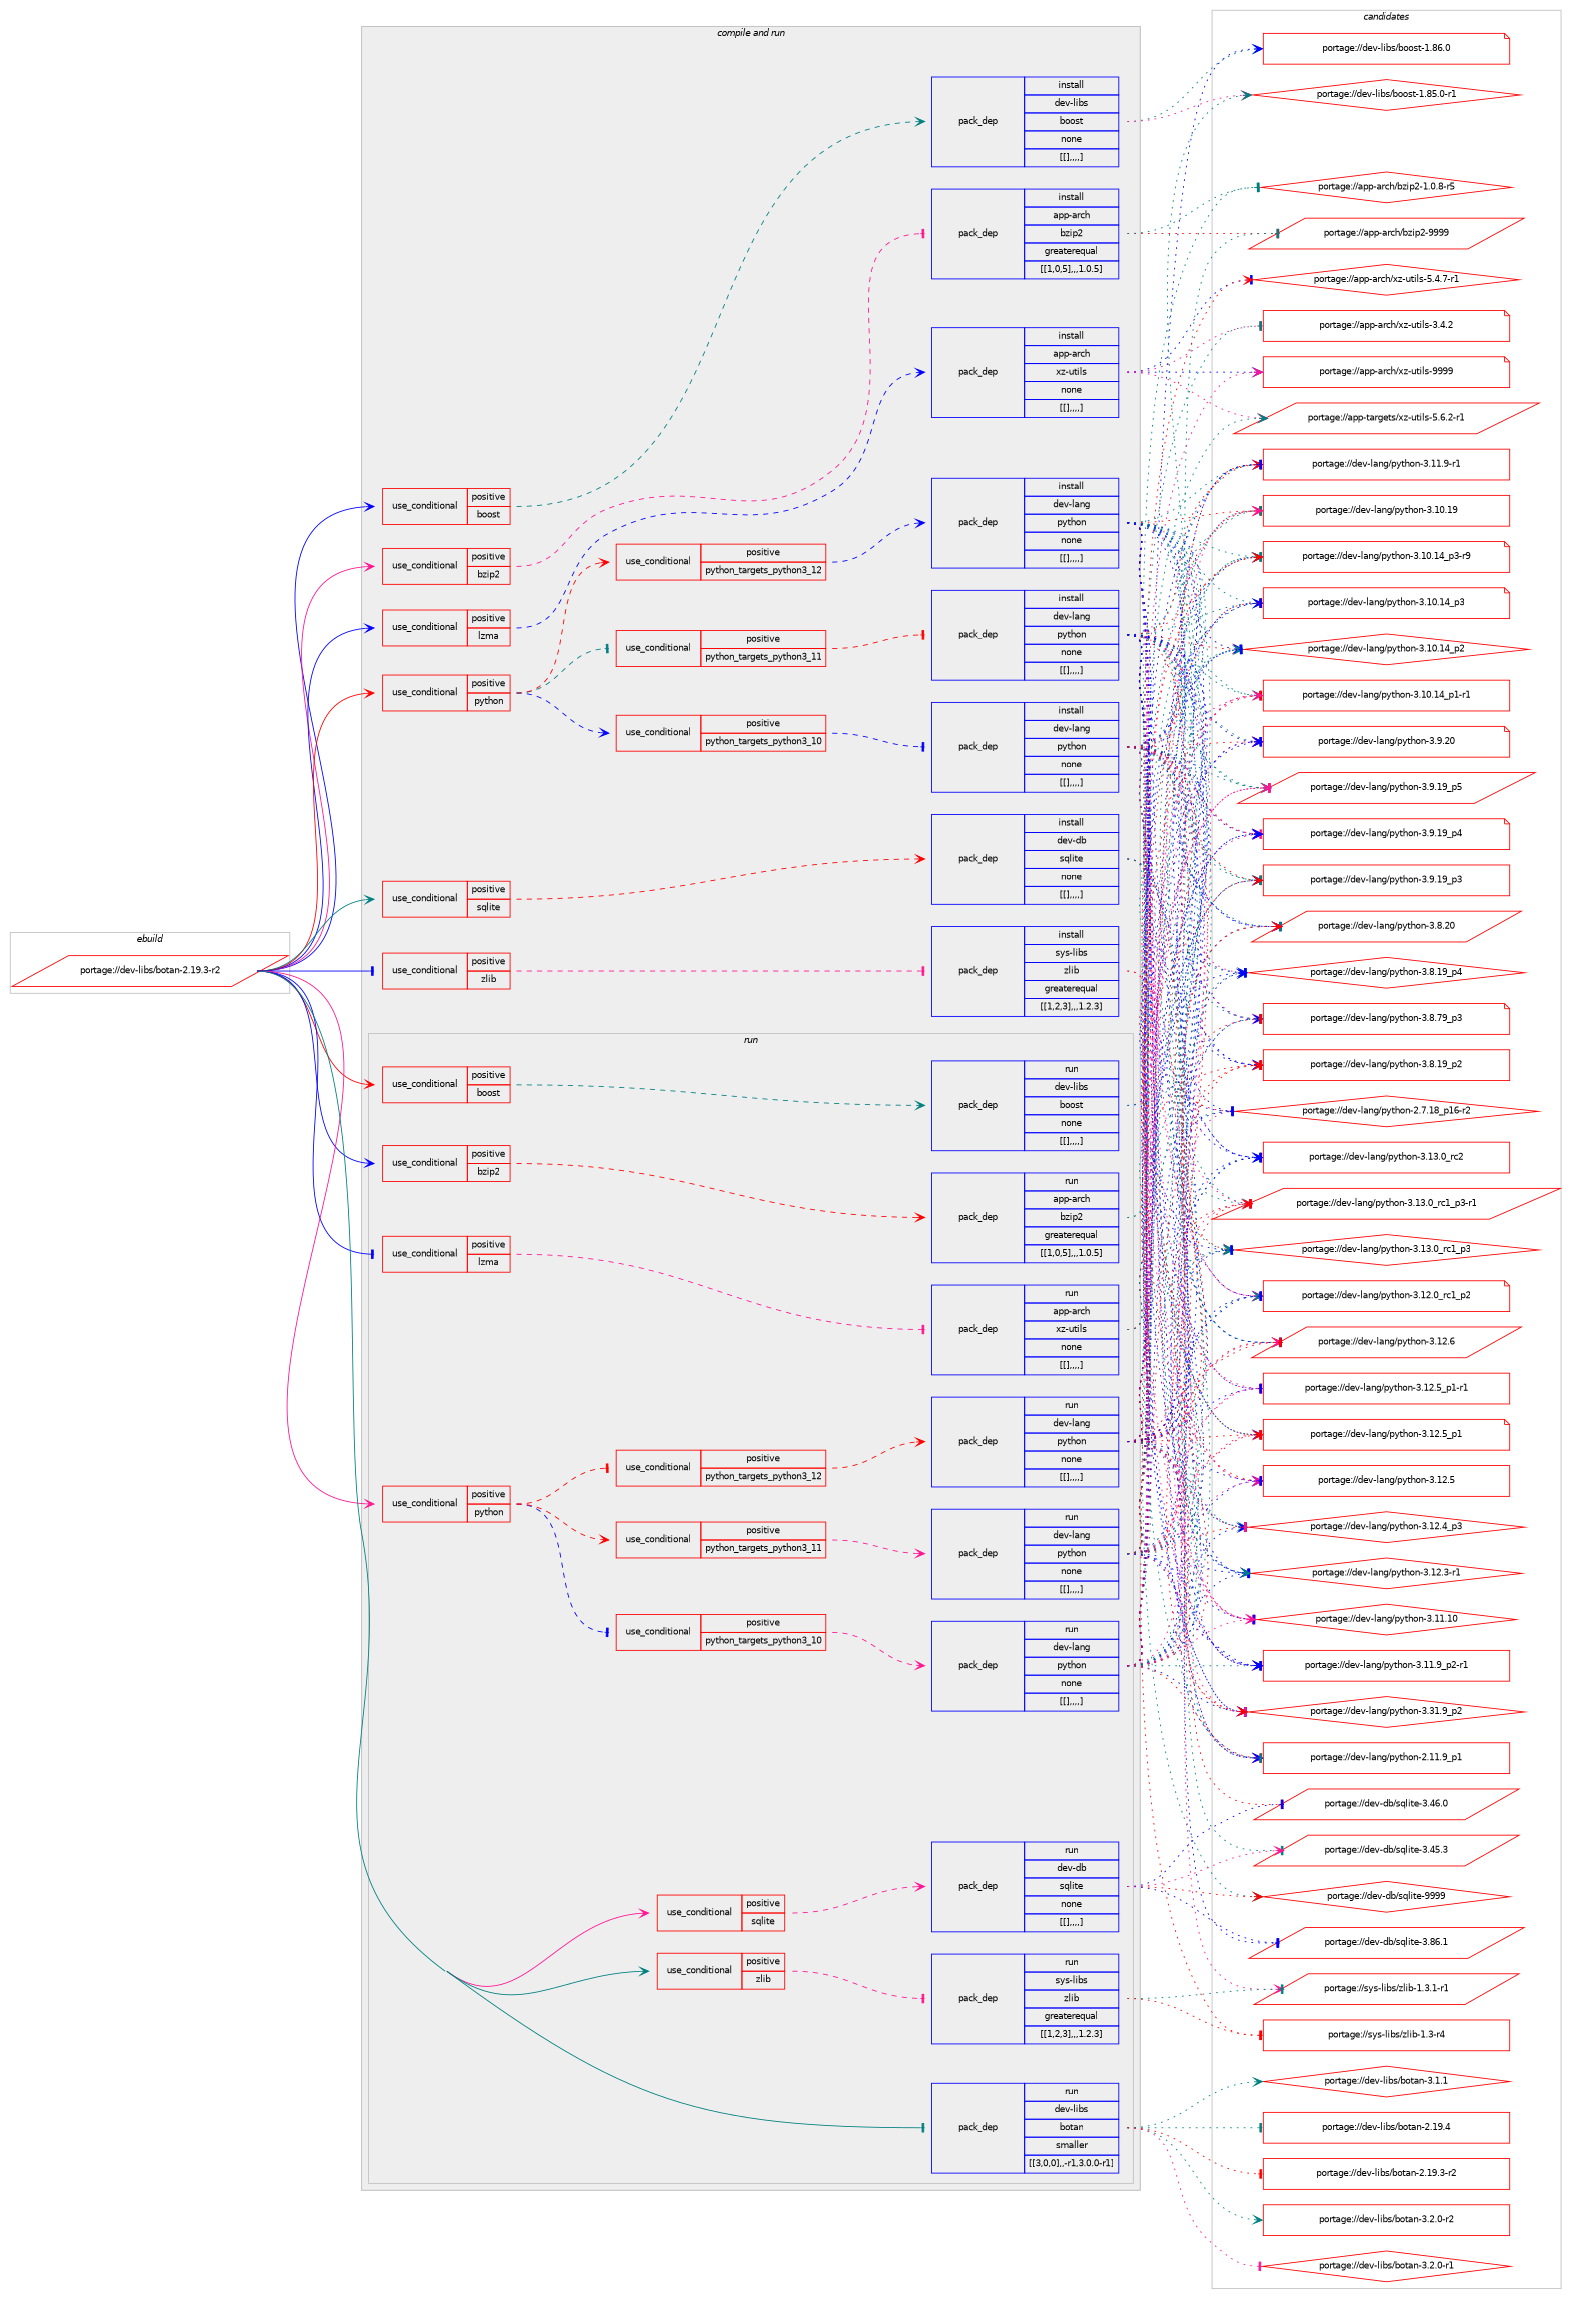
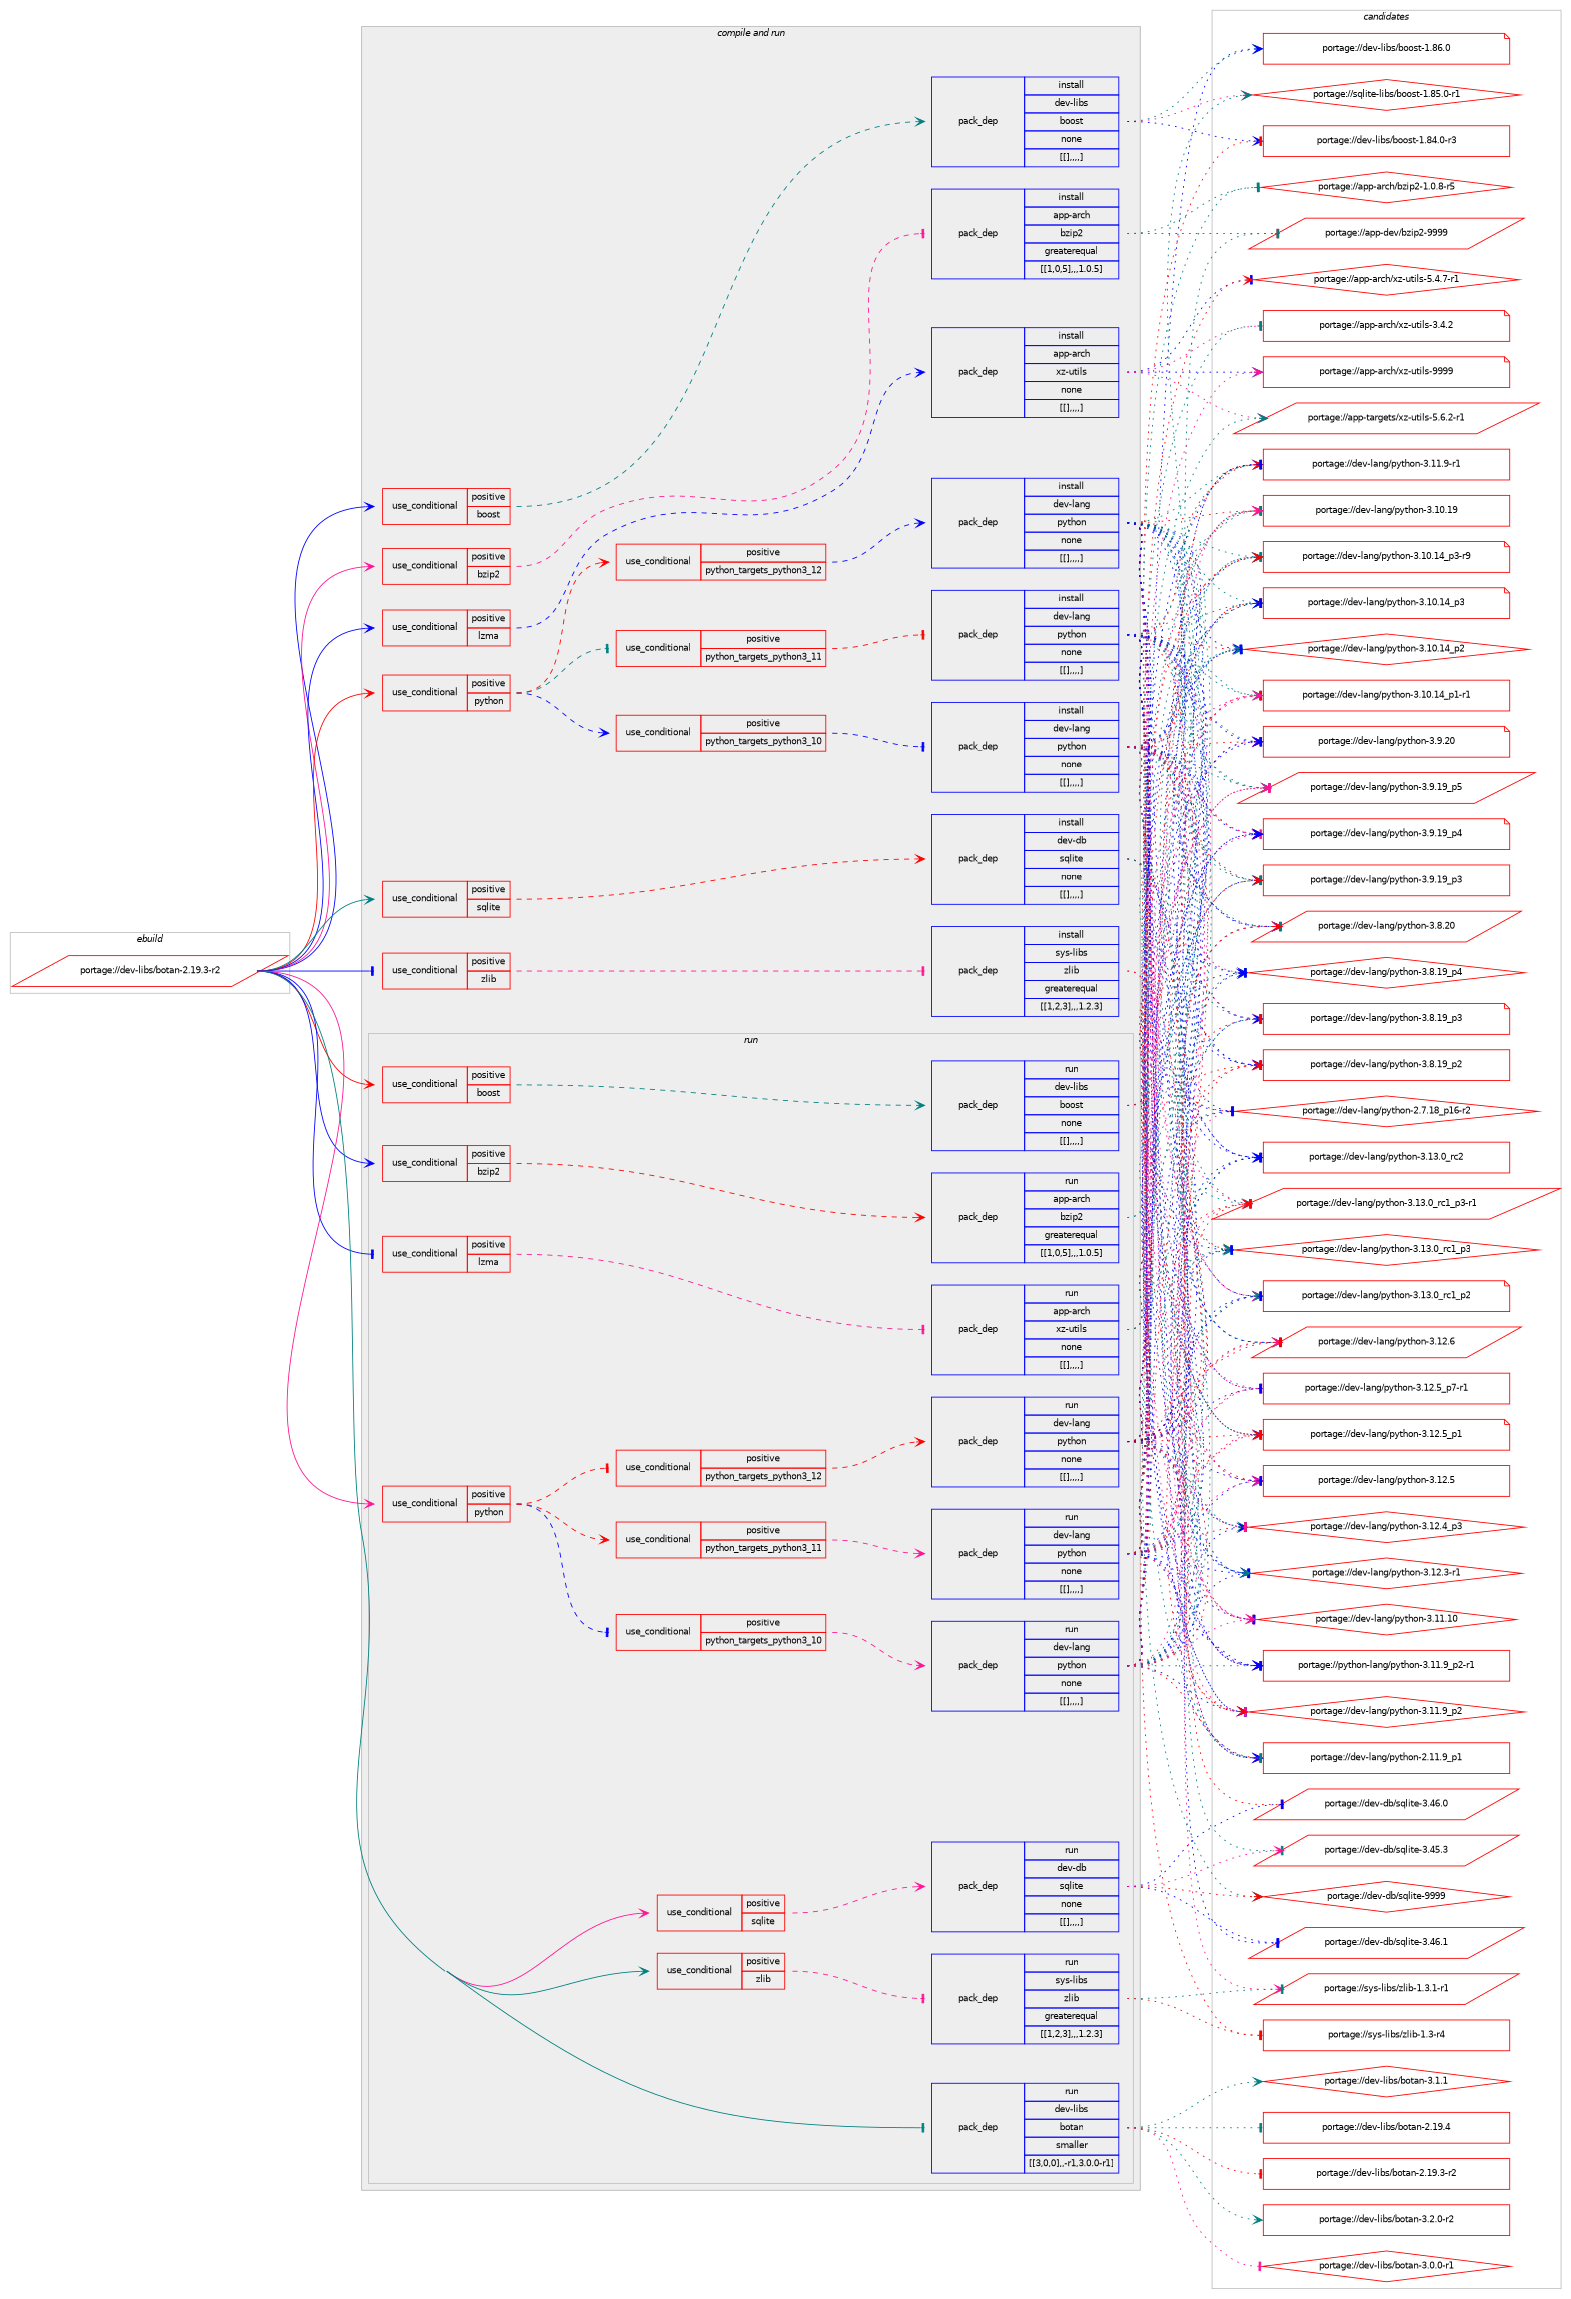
node "portage://dev-libs/boost-1.85.0-r1": label "portage://dev-libs/boost-1.85.0-r1" -> "portage://sqlite-libs/boost-1.85.0-r1"
node "portage://dev-libs/boost-1.84.0-r3": added
node "portage://app-arch/bzip2-9999": label "portage://app-arch/bzip2-9999" -> "portage://app-dev/bzip2-9999"
node "portage://dev-lang/python-3.8.79_p3": label "portage://dev-lang/python-3.8.79_p3" -> "portage://dev-lang/python-3.8.19_p3"
node "portage://dev-lang/python-3.12.0_rc1_p2": label "portage://dev-lang/python-3.12.0_rc1_p2" -> "portage://dev-lang/python-3.13.0_rc1_p2"
node "portage://dev-lang/python-3.12.5_p1-r1": label "portage://dev-lang/python-3.12.5_p1-r1" -> "portage://dev-lang/python-3.12.5_p7-r1"
node "portage://dev-lang/python-3.11.9_p2-r1": label "portage://dev-lang/python-3.11.9_p2-r1" -> "portage://python-lang/python-3.11.9_p2-r1"
node "portage://dev-lang/python-3.31.9_p2": label "portage://dev-lang/python-3.31.9_p2" -> "portage://dev-lang/python-3.11.9_p2"
node "portage://dev-db/sqlite-3.86.1": label "portage://dev-db/sqlite-3.86.1" -> "portage://dev-db/sqlite-3.46.1"
node "portage://dev-libs/botan-3.2.0-r1": label "portage://dev-libs/botan-3.2.0-r1" -> "portage://dev-libs/botan-3.0.0-r1"
